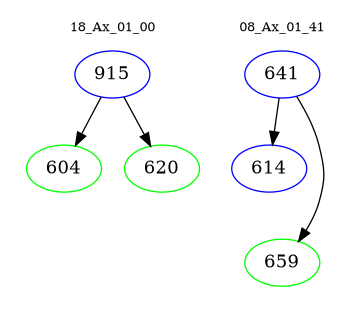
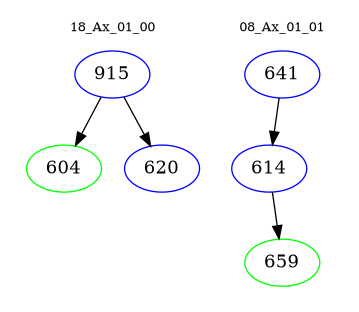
cluster "08_Ax_01_41": label "08_Ax_01_41" -> "08_Ax_01_01"
edge "641" -> "659": now "614" -> "659"
node "620": color green -> blue
